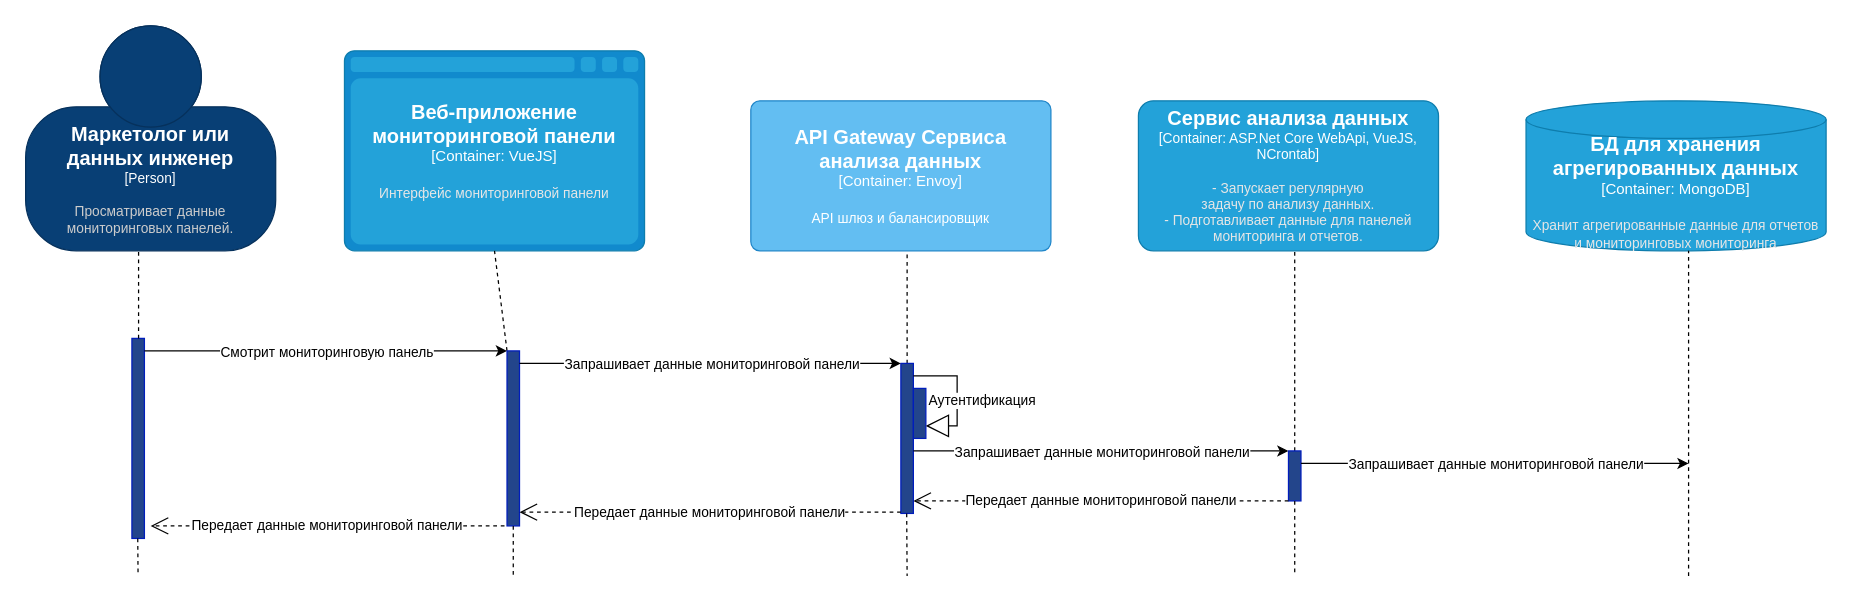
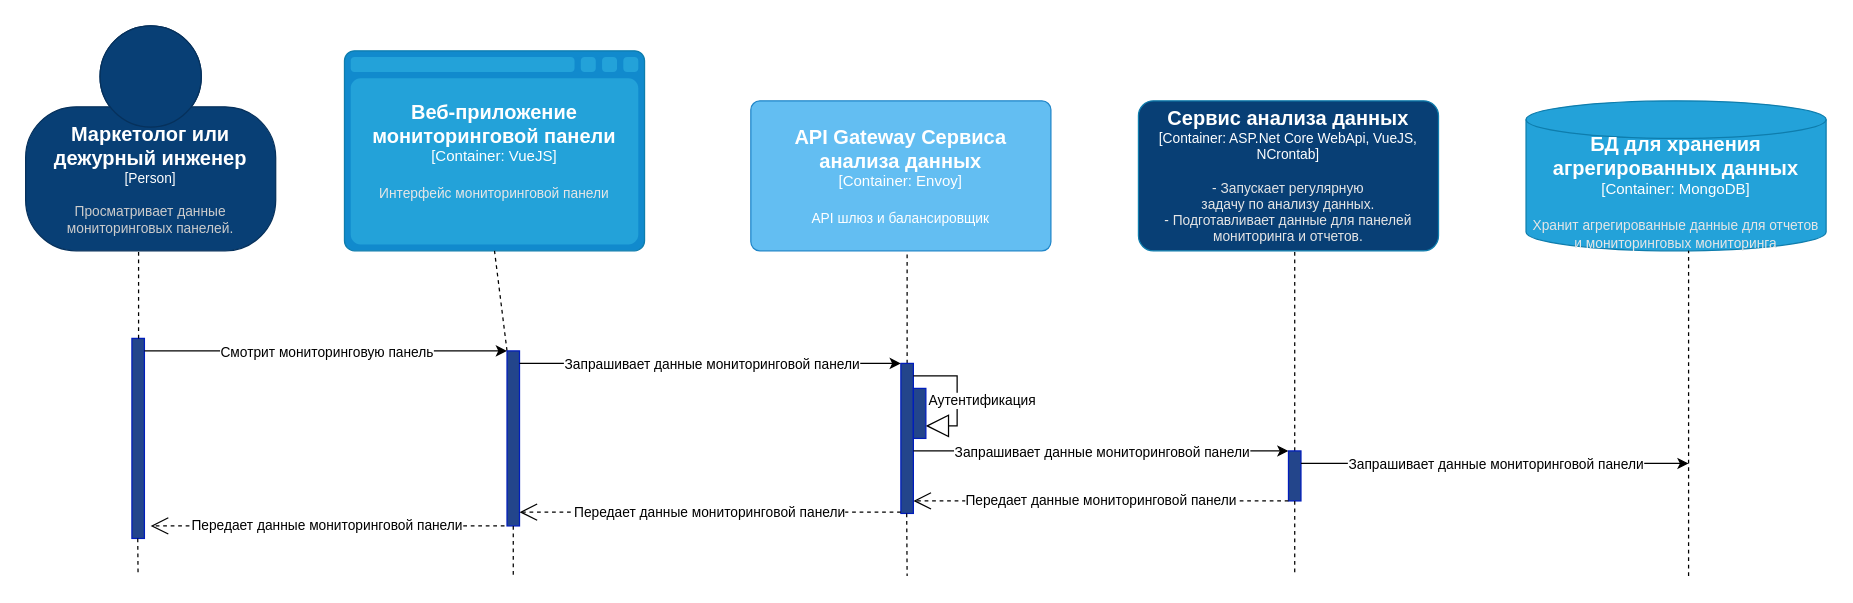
node "Сервис анализа данных [Container: ASP.Net Core WebApi, VueJS, NCrontab] - Запускает регулярную задачу по анализу данных. - Подготавливает данные для панелей мониторинга и отчетов.": fillcolor #23a2d9 -> #083f75
node "Маркетолог или данных инженер [Person] Просматривает данные мониторинговых панелей.": label "Маркетолог или данных инженер [Person] Просматривает данные мониторинговых панелей." -> "Маркетолог или дежурный инженер [Person] Просматривает данные мониторинговых панелей."
